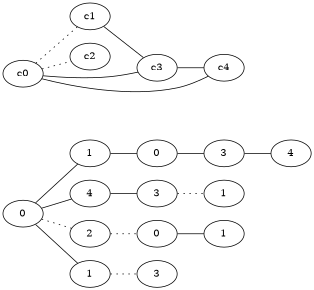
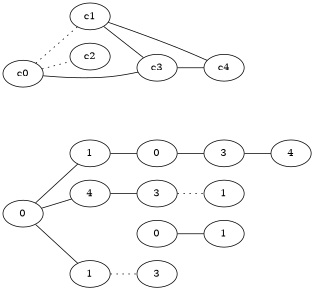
edge "c4" -- "c0": now "c4" -- "c1"
node "2": removed
